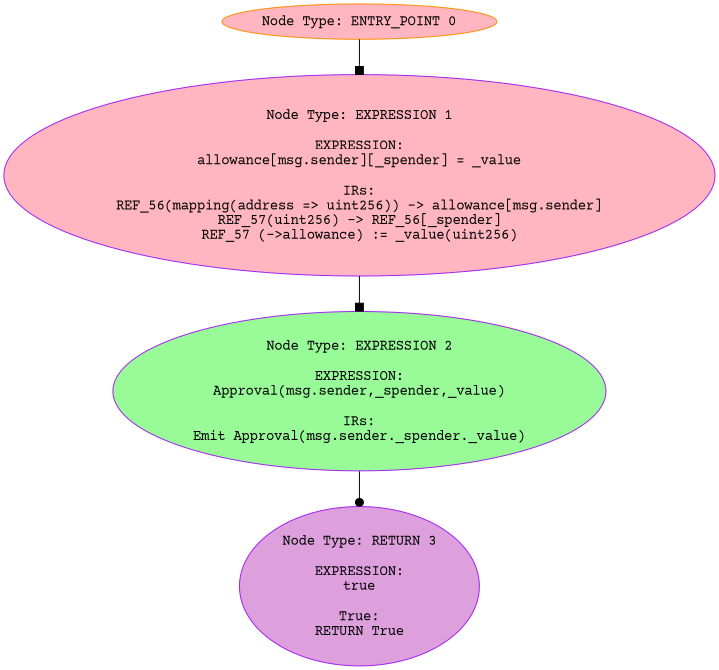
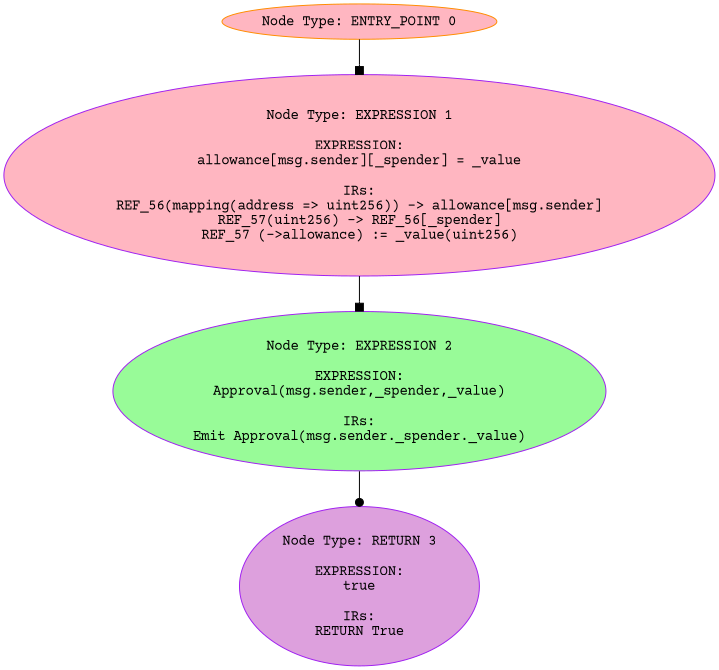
node "Node Type: RETURN 3 EXPRESSION: true True: RETURN True": label "Node Type: RETURN 3 EXPRESSION: true True: RETURN True" -> "Node Type: RETURN 3 EXPRESSION: true IRs: RETURN True"
